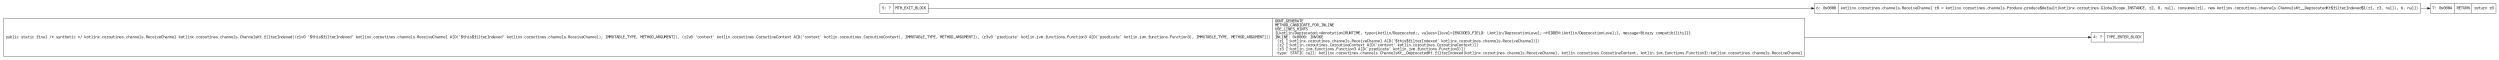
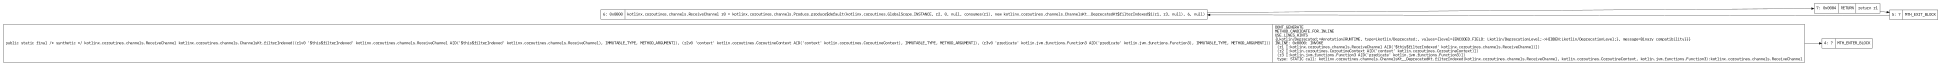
node "7: 0x0004": text "return r0" -> "return r1"
edge "7: 0x0004" -> "5: ?": added
node "4: ?": text "TYPE_ENTER_BLOCK" -> "MTH_ENTER_BLOCK"
